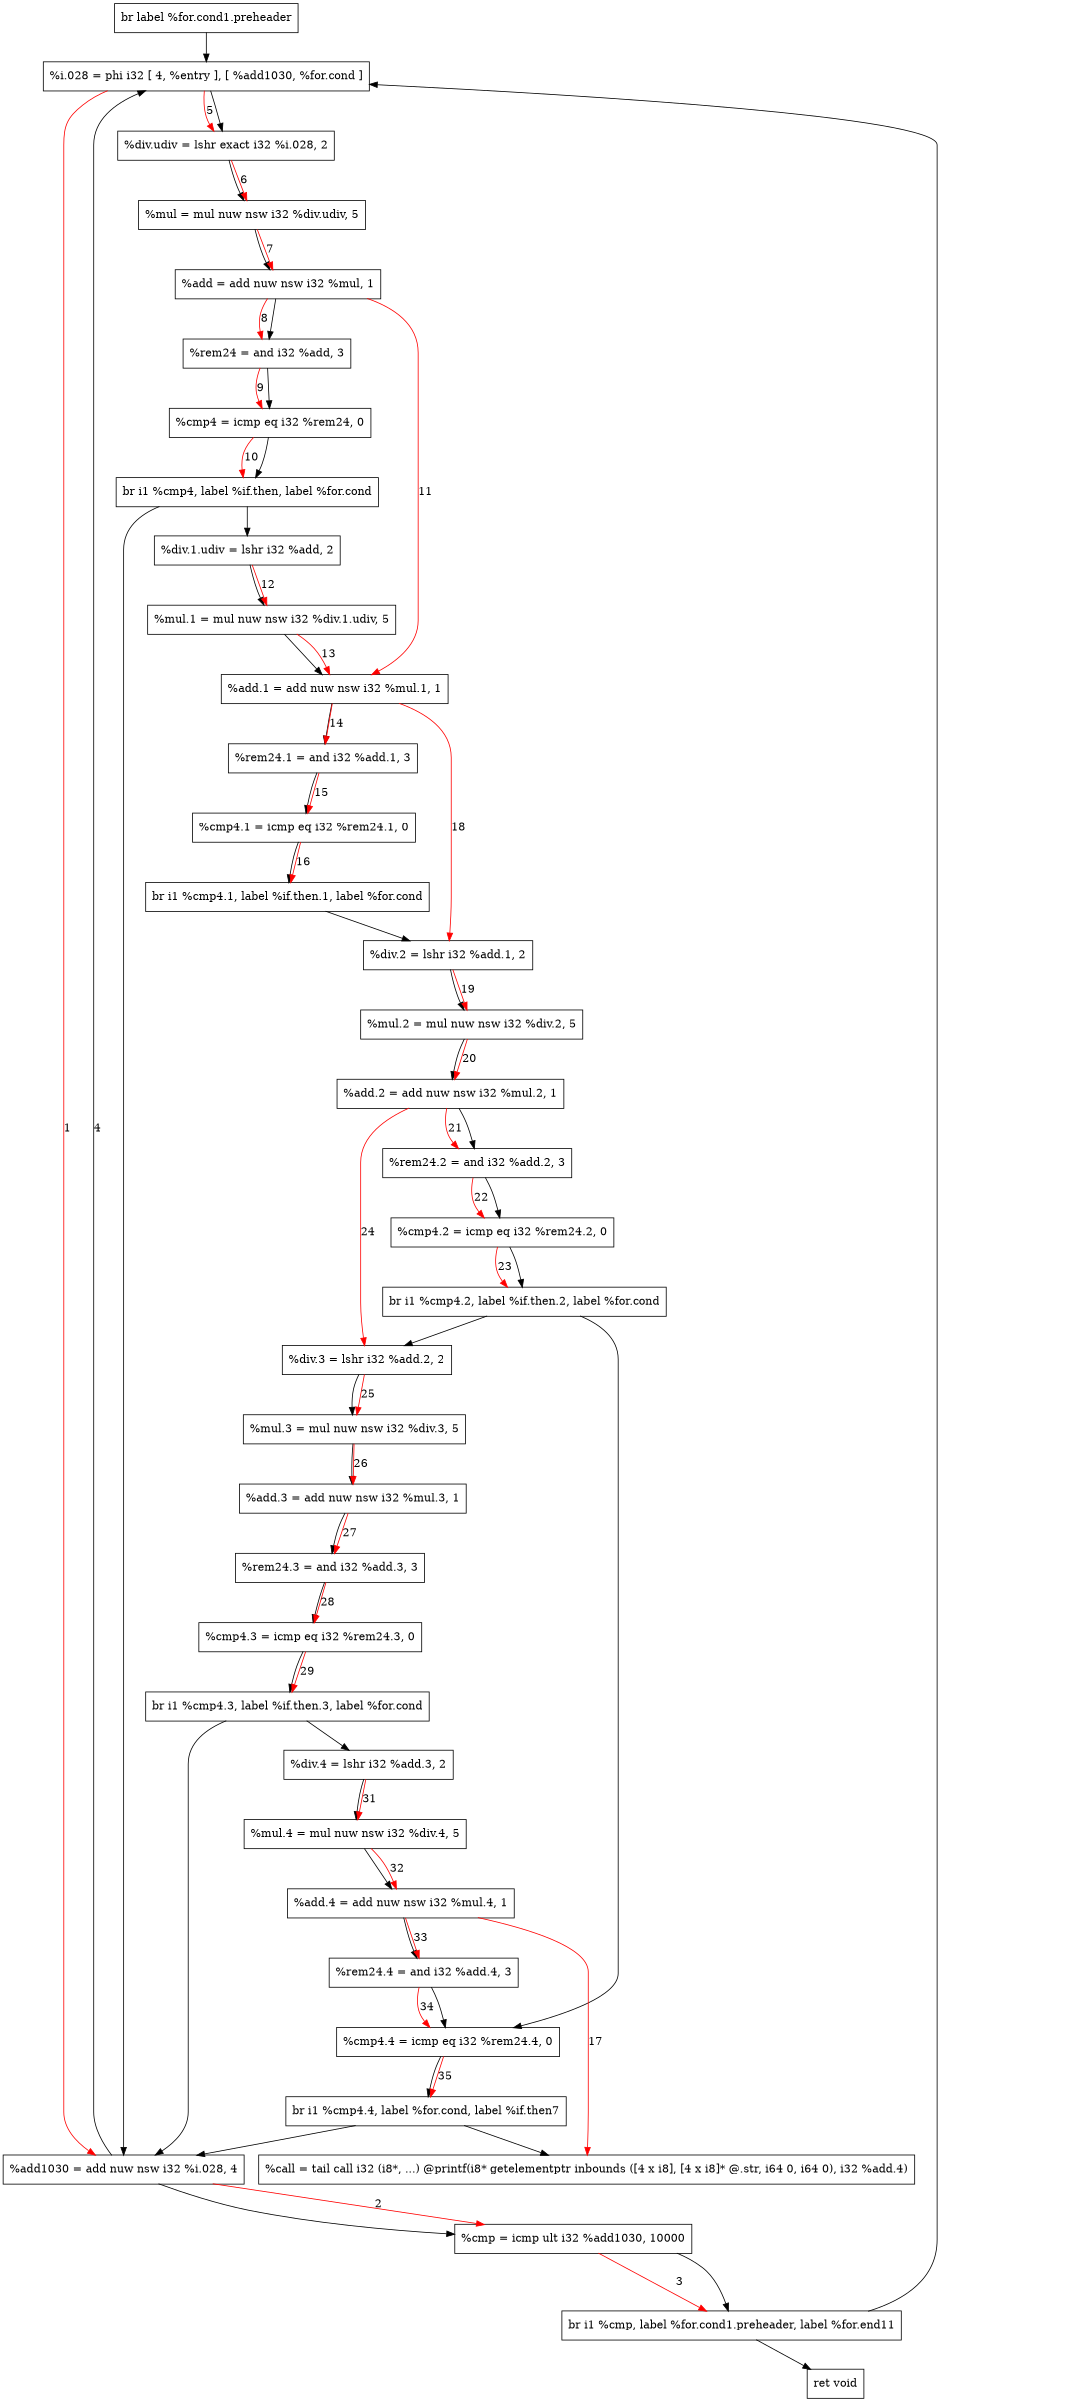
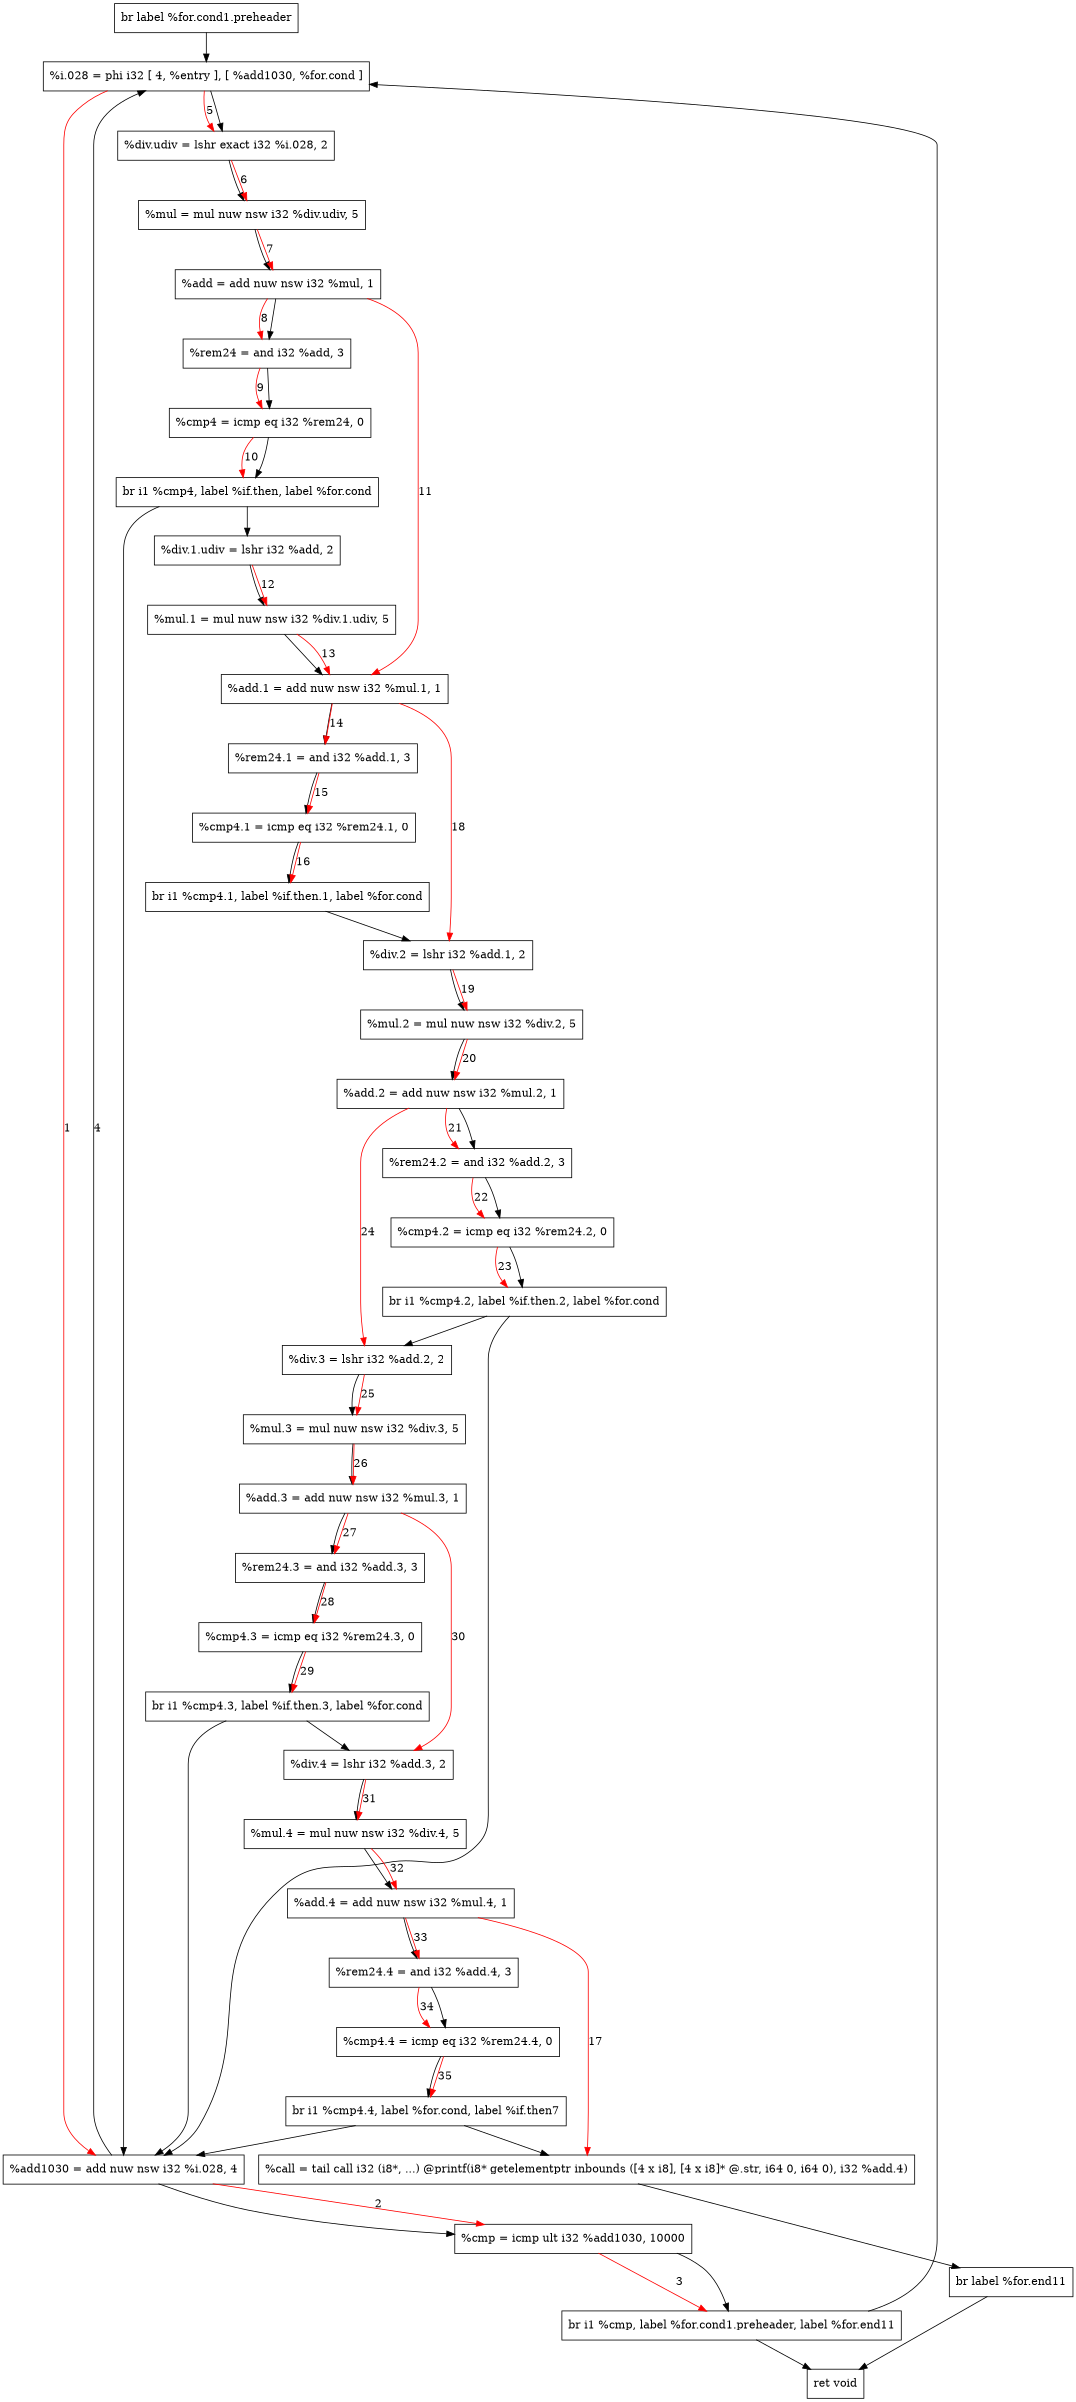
edge "%add.3 = add nuw nsw i32 %mul.3, 1" -> "%div.4 = lshr i32 %add.3, 2": added, label "30"
edge "br i1 %cmp4.2, label %if.then.2, label %for.cond" -> "%cmp4.4 = icmp eq i32 %rem24.4, 0": now "br i1 %cmp4.2, label %if.then.2, label %for.cond" -> "%add1030 = add nuw nsw i32 %i.028, 4"
node "br label %for.end11": added
